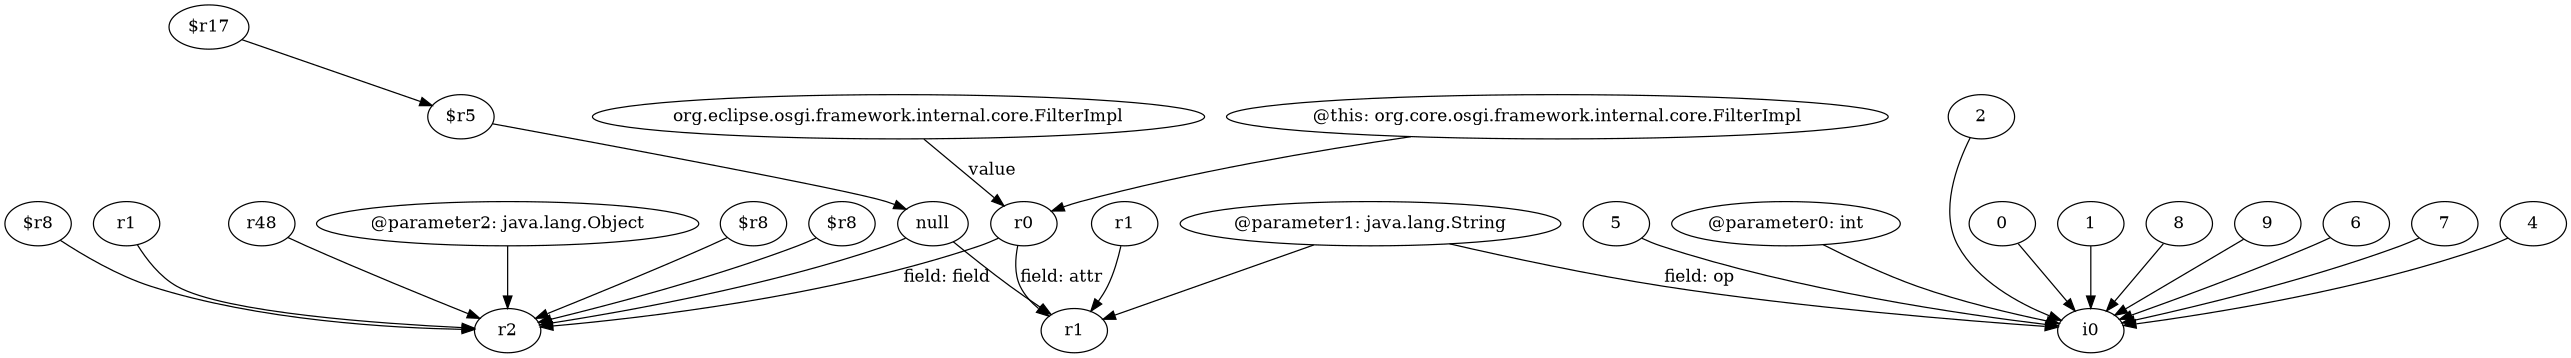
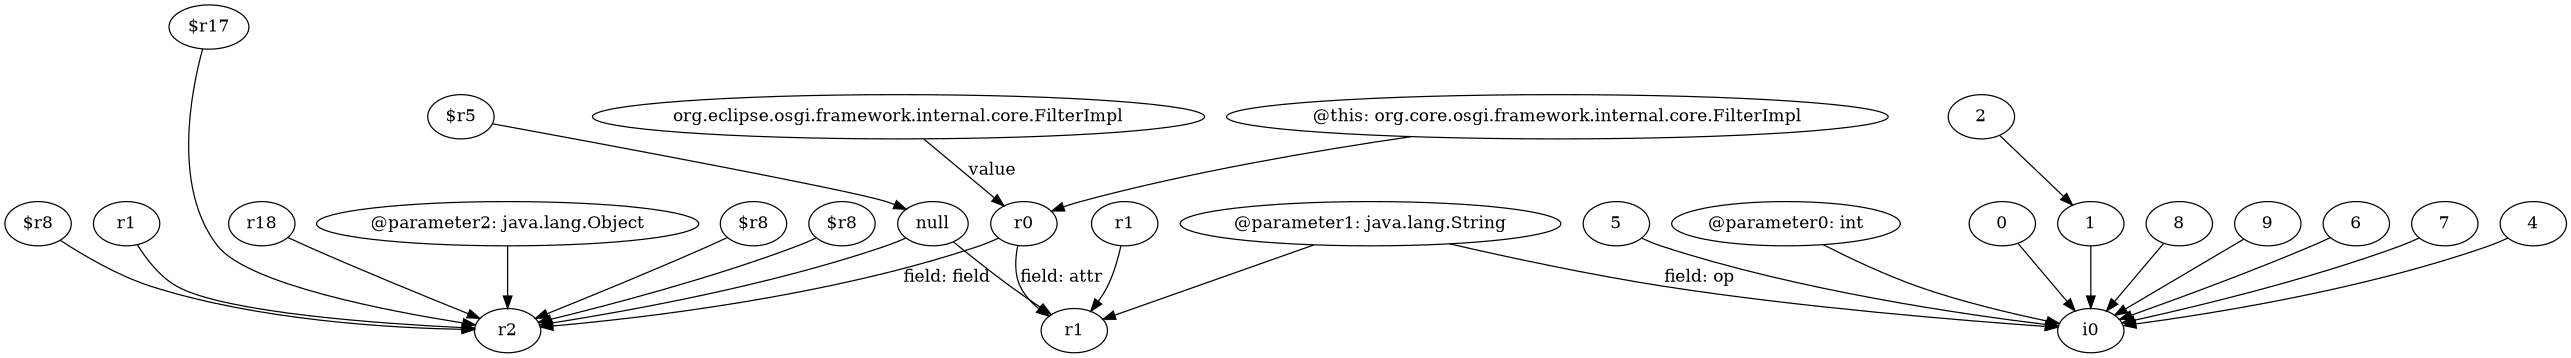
edge "$r17" -> "$r5": now "$r17" -> "r2"
node "r48": label "r48" -> "r18"
edge "2" -> "i0": now "2" -> "1"
